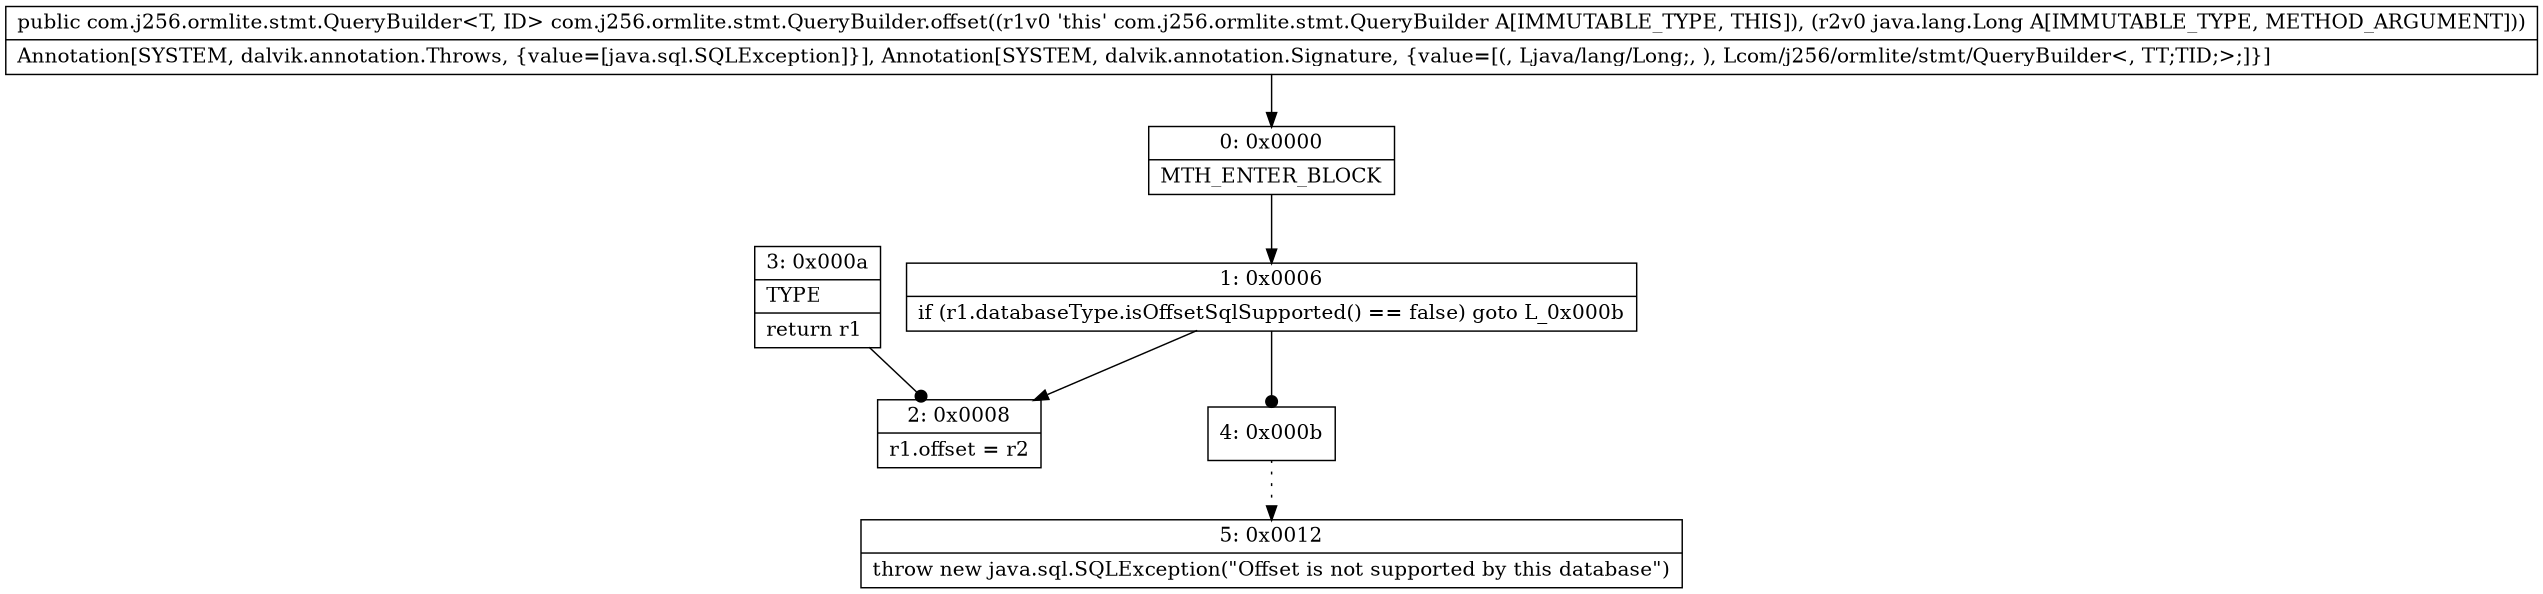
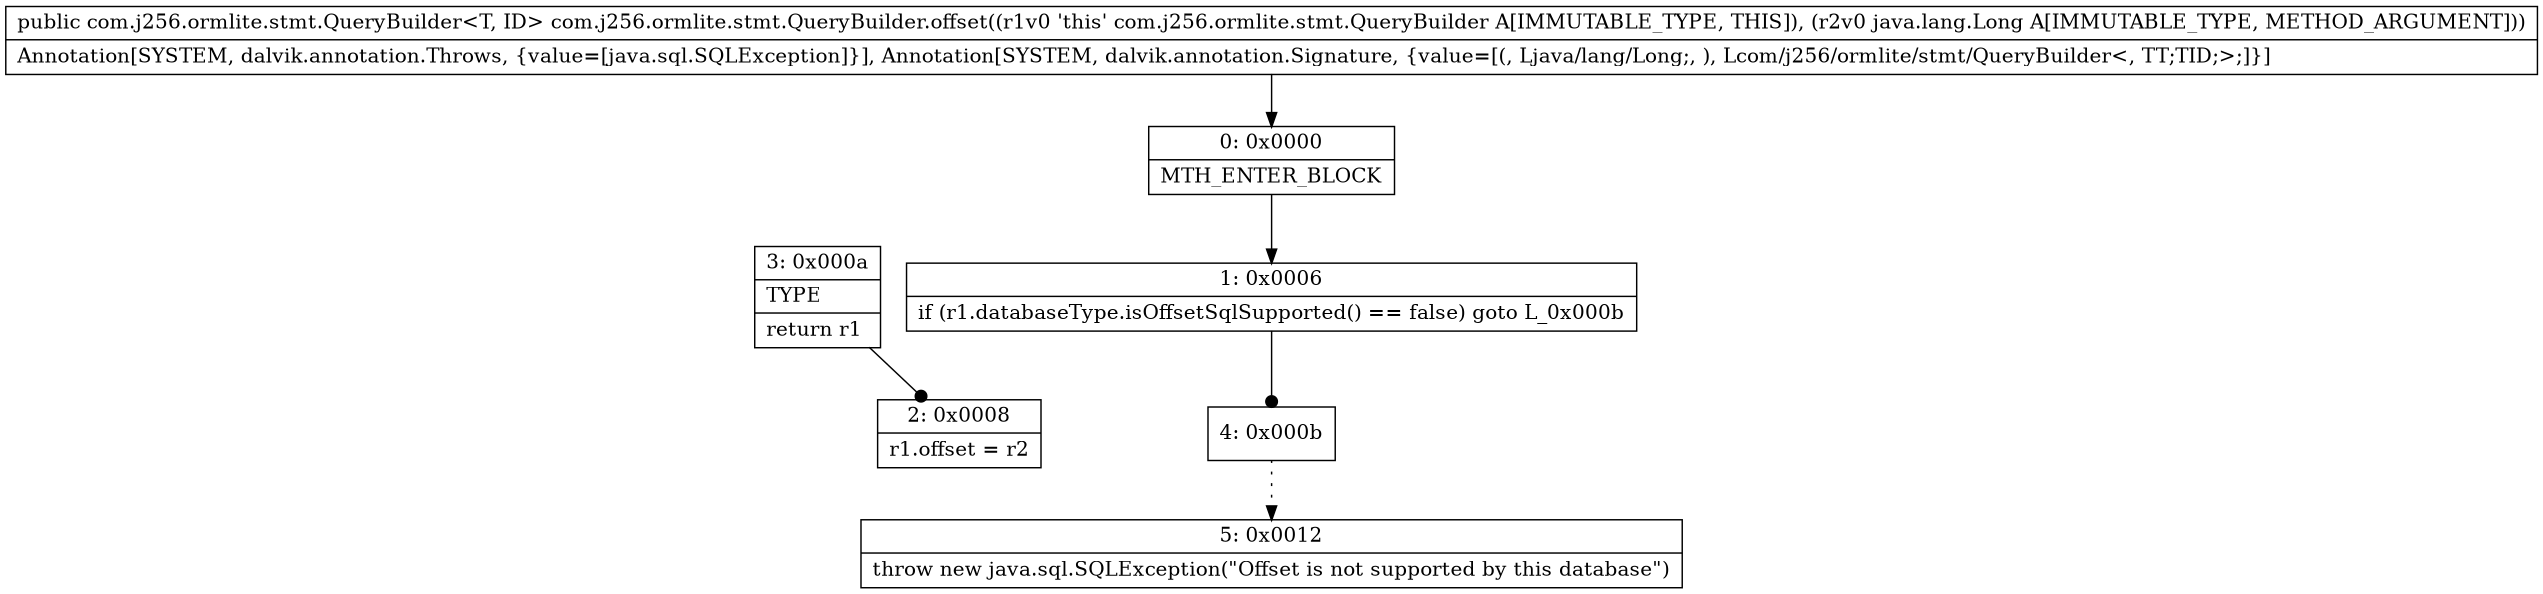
edge "1: 0x0006" -> "2: 0x0008": removed
